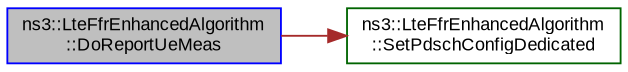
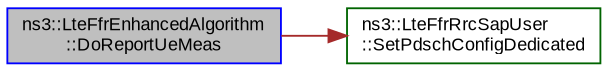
node "ns3::LteFfrEnhancedAlgorithm ::SetPdschConfigDedicated": label "ns3::LteFfrEnhancedAlgorithm ::SetPdschConfigDedicated" -> "ns3::LteFfrRrcSapUser ::SetPdschConfigDedicated"
